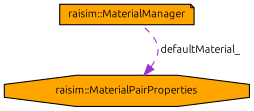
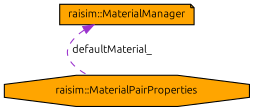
edge "raisim::MaterialManager" -> "raisim::MaterialPairProperties": reversed
